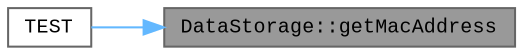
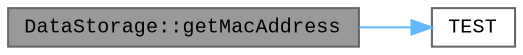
edge "TEST" -> "DataStorage::getMacAddress": reversed
